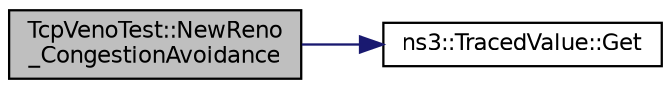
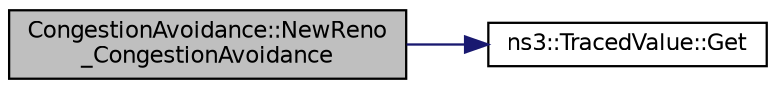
node "TcpVenoTest::NewReno _CongestionAvoidance": label "TcpVenoTest::NewReno _CongestionAvoidance" -> "CongestionAvoidance::NewReno _CongestionAvoidance"
